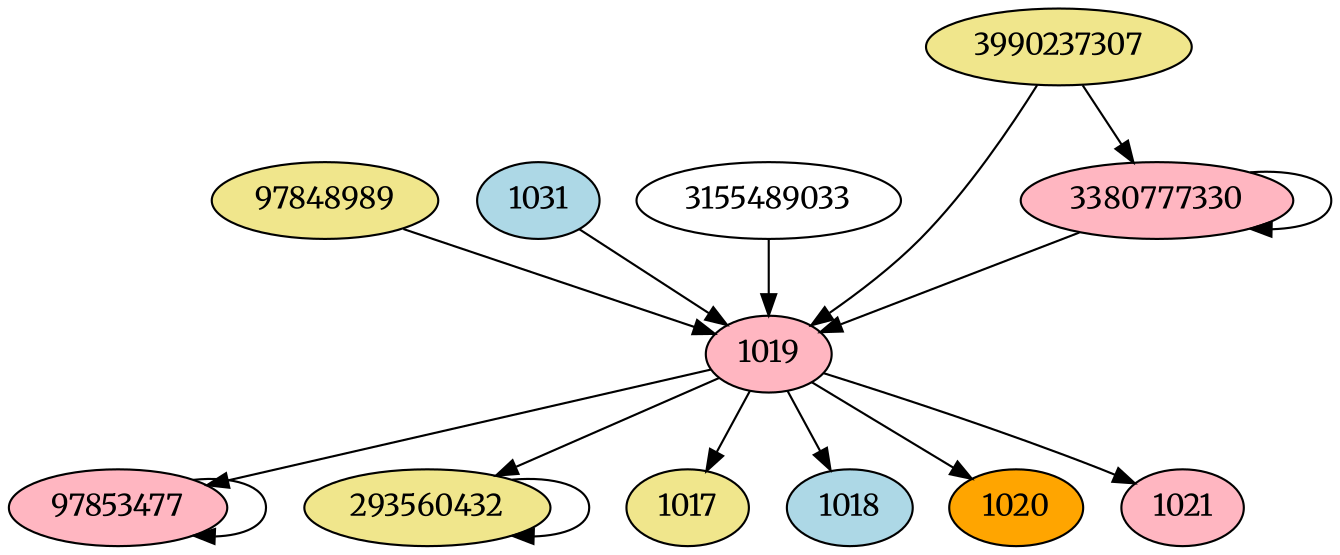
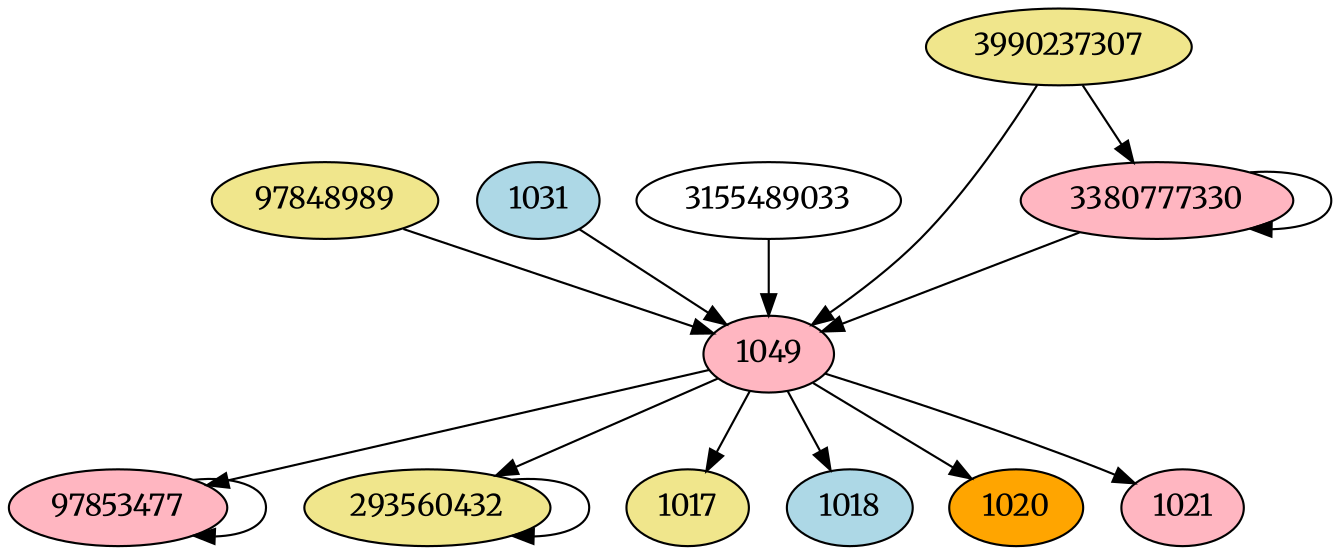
node "1019": label "1019" -> "1049"
